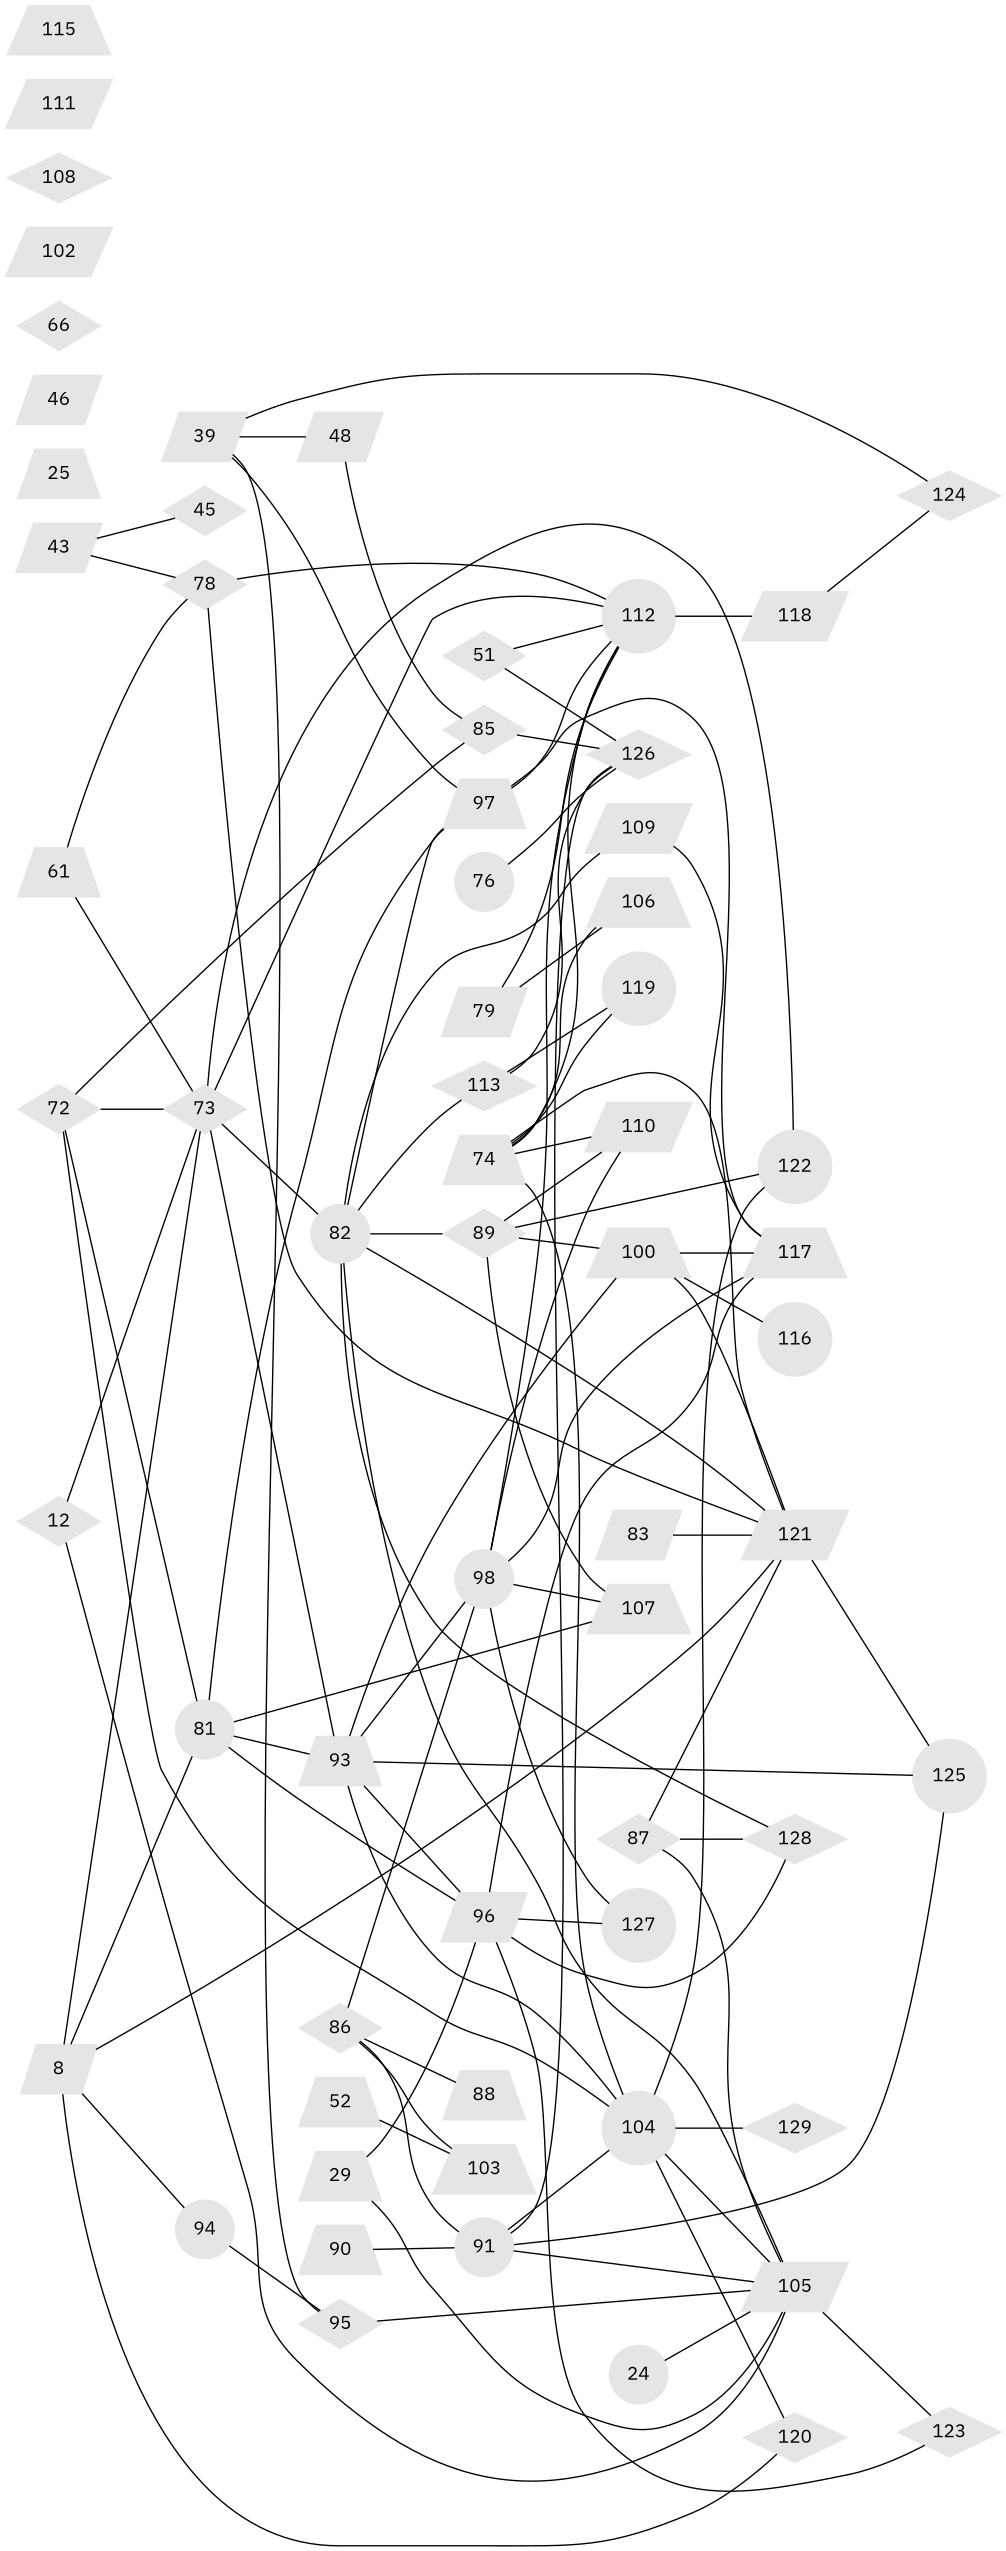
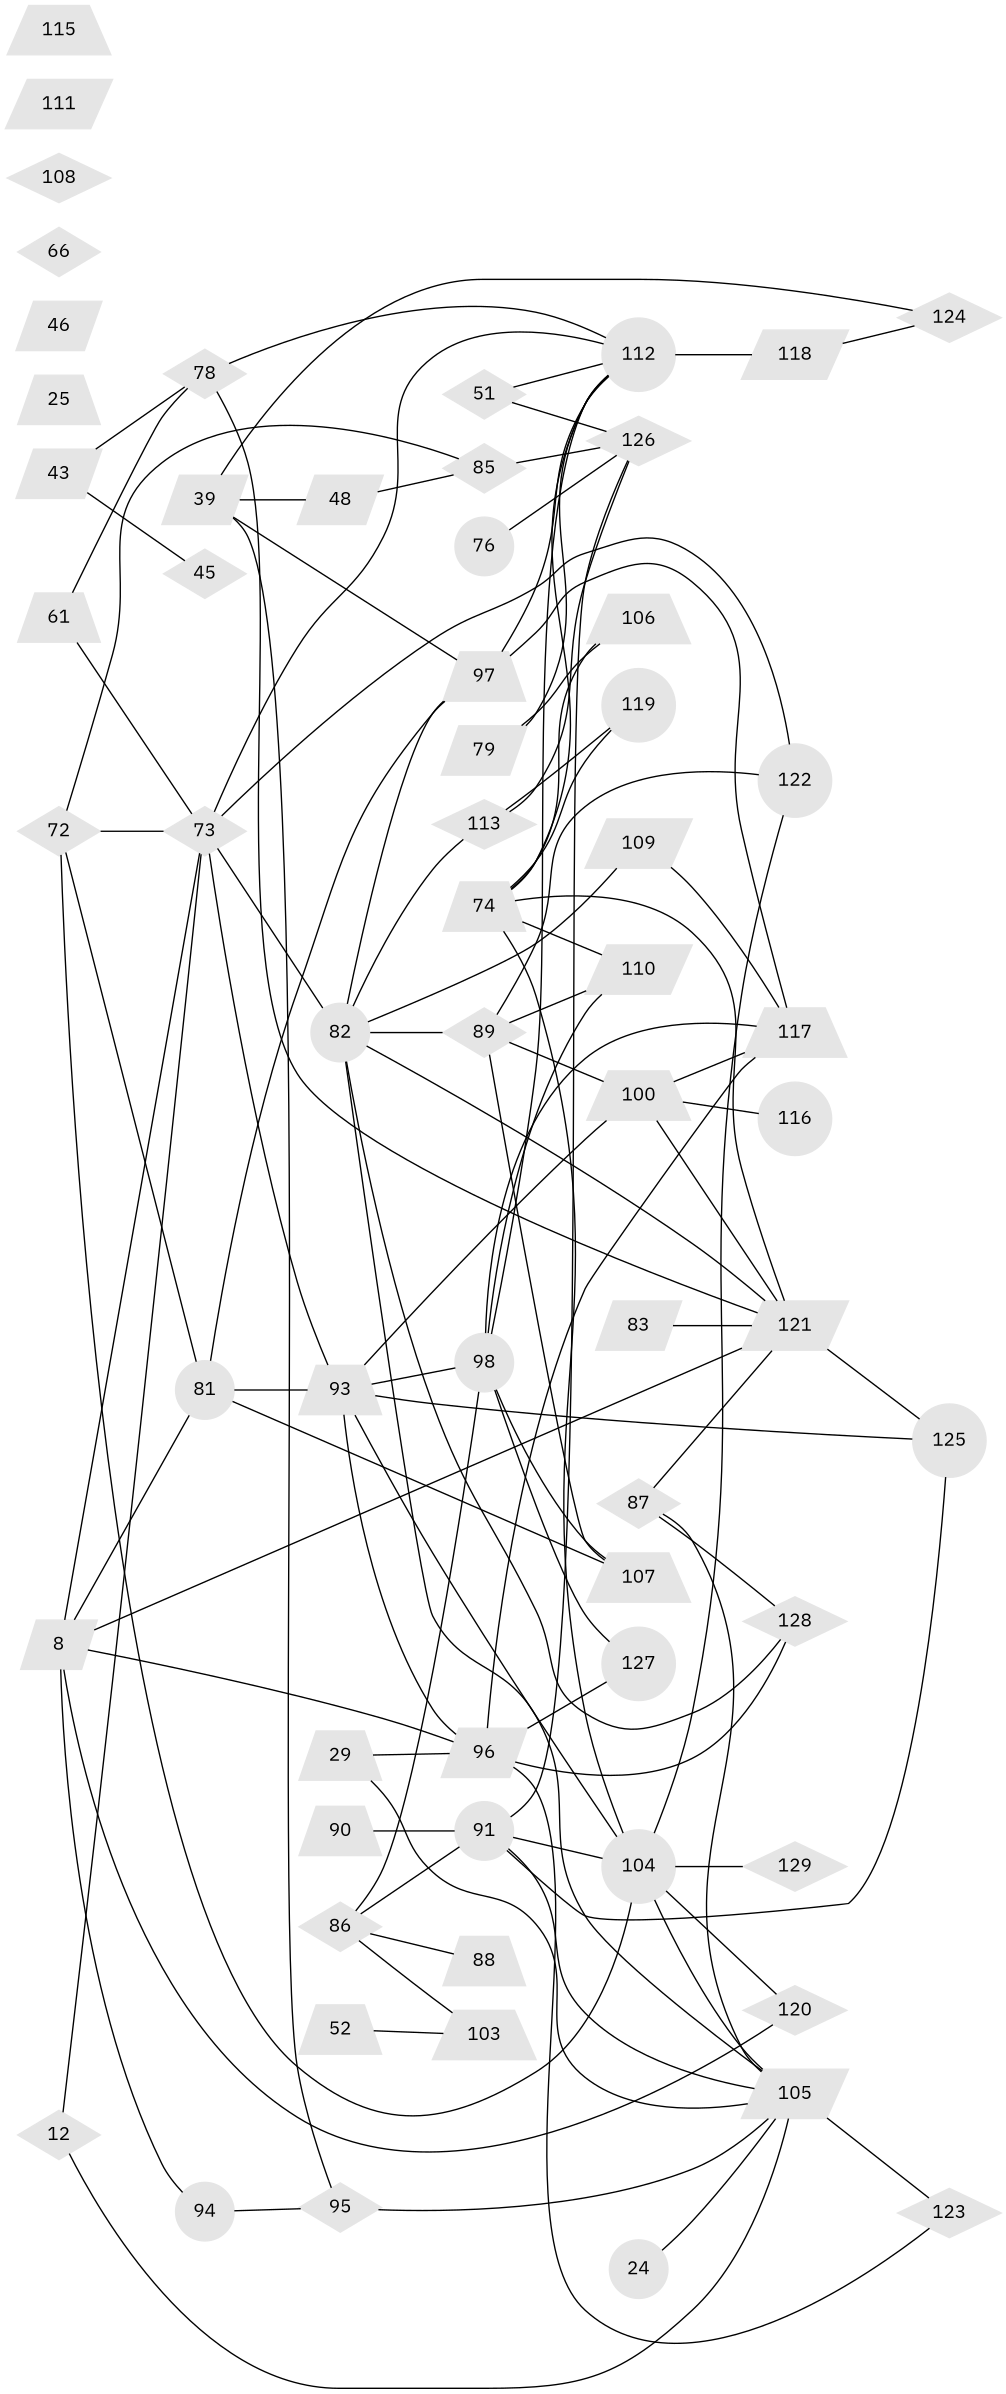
node "102": removed
edge "81" -- "96": now "8" -- "96"
